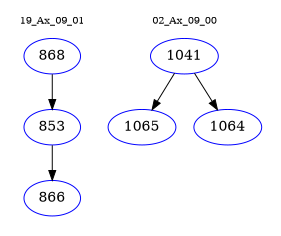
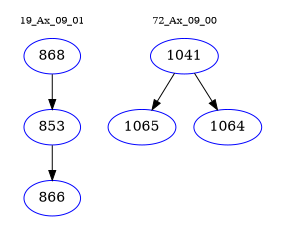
cluster "02_Ax_09_00": label "02_Ax_09_00" -> "72_Ax_09_00"
